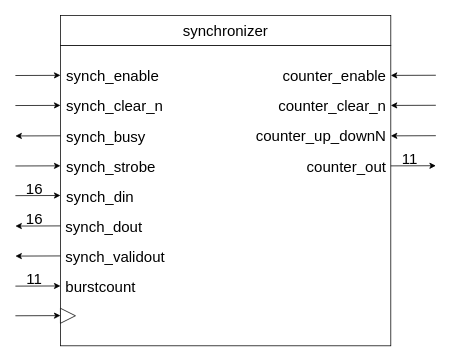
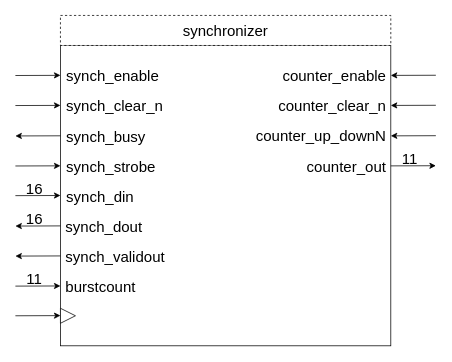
node "synchronizer": style solid -> dashed
